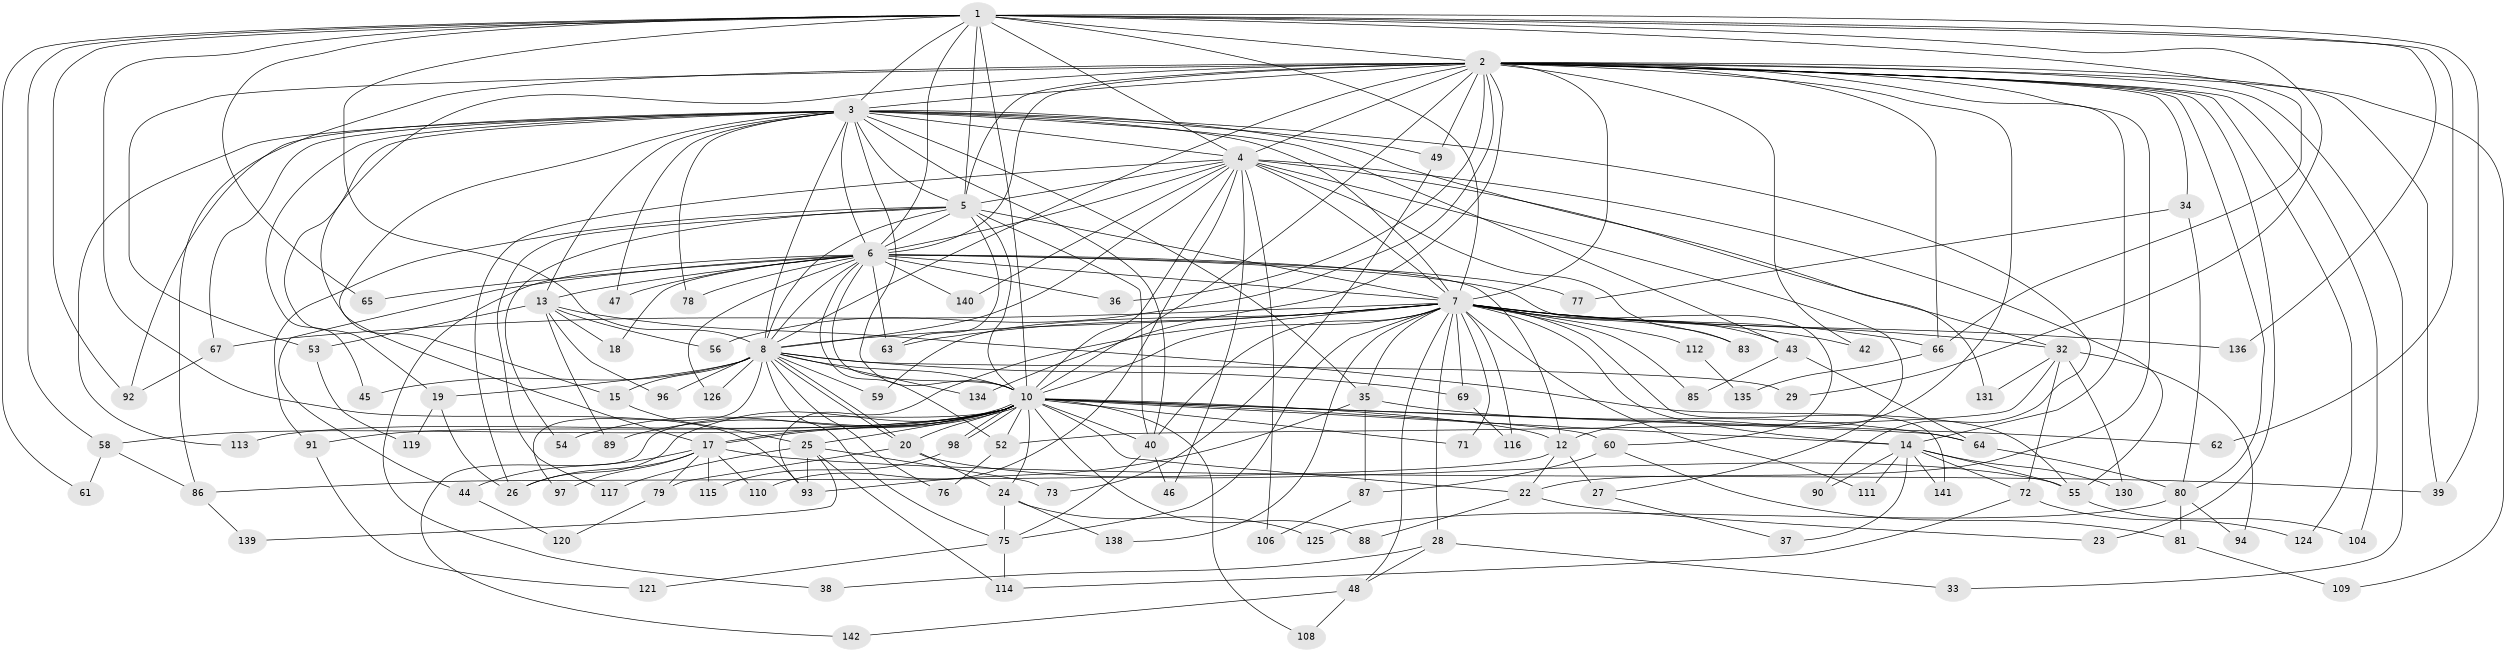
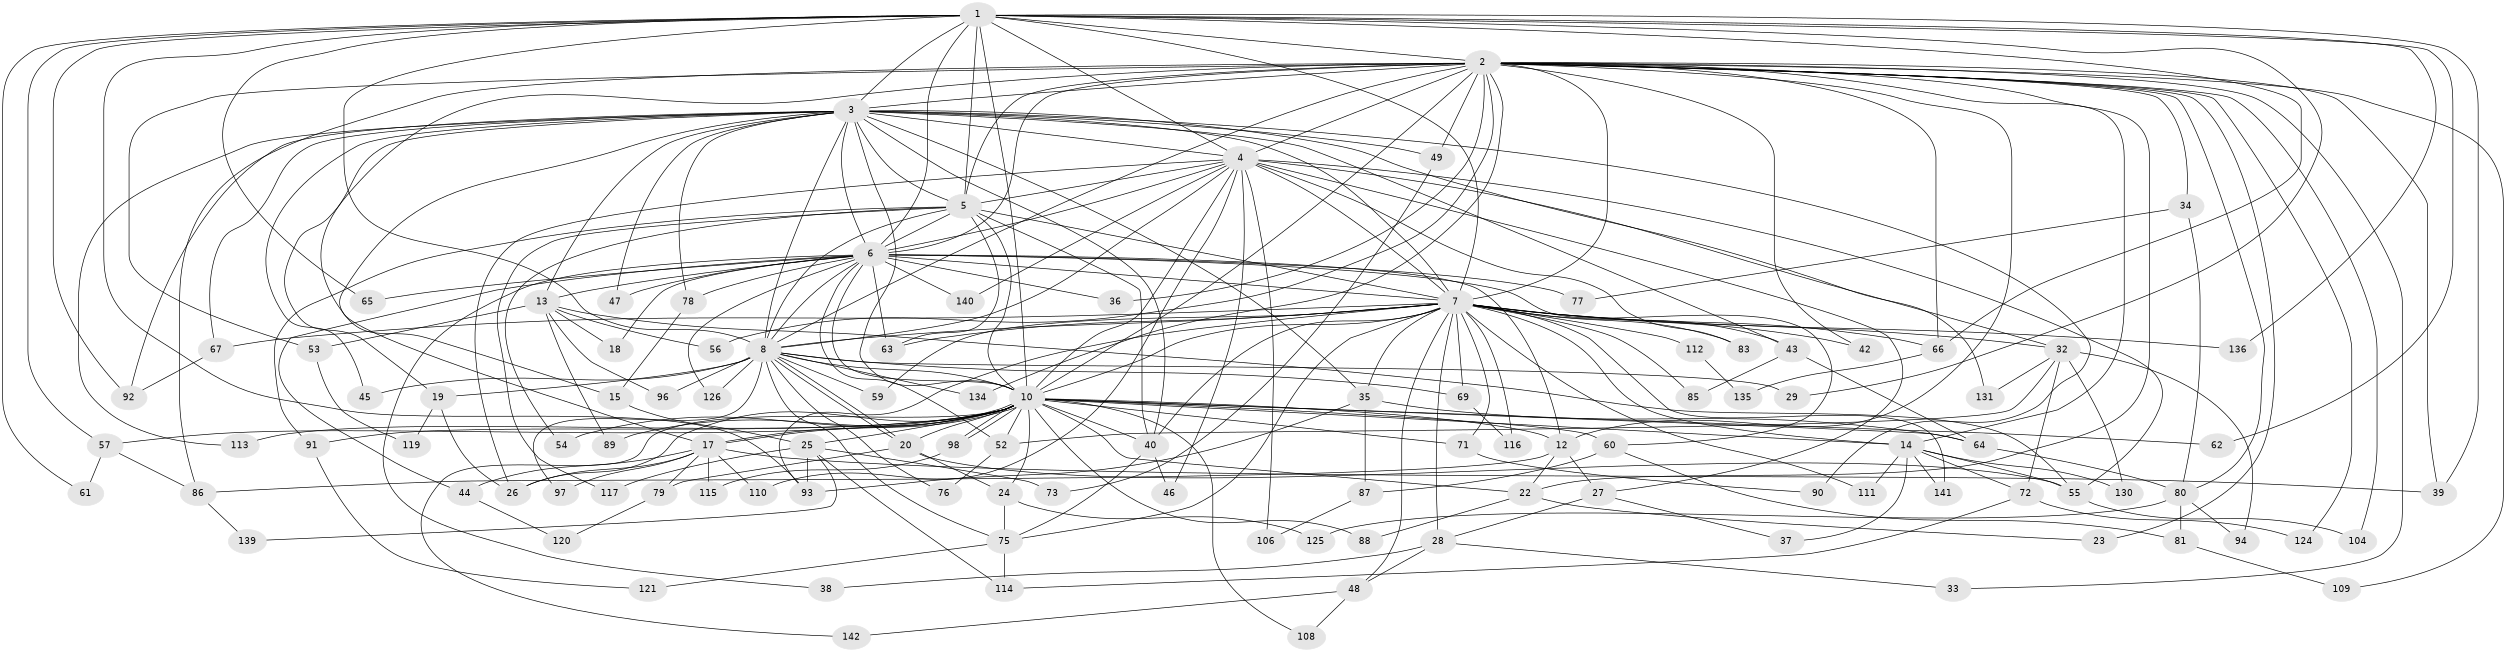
edge "8" -- "15": now "78" -- "15"
node "58": label "58" -> "57"
edge "14" -- "90": now "71" -- "90"
edge "27" -- "28": added
node "138": removed
